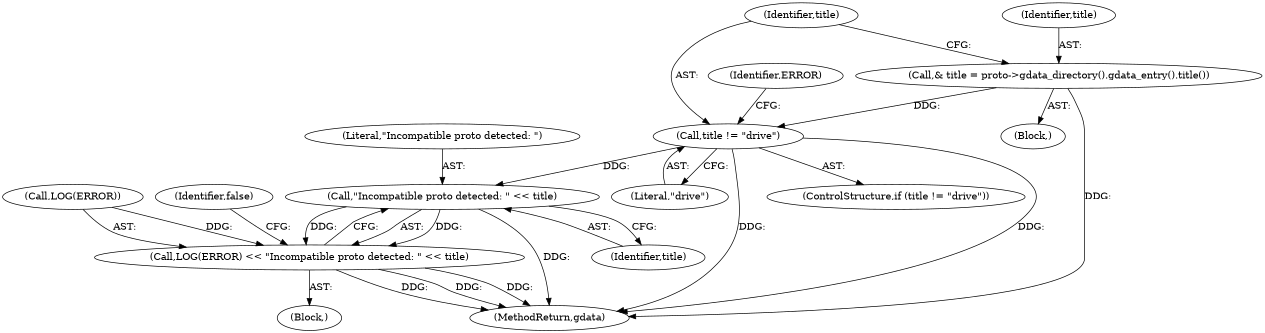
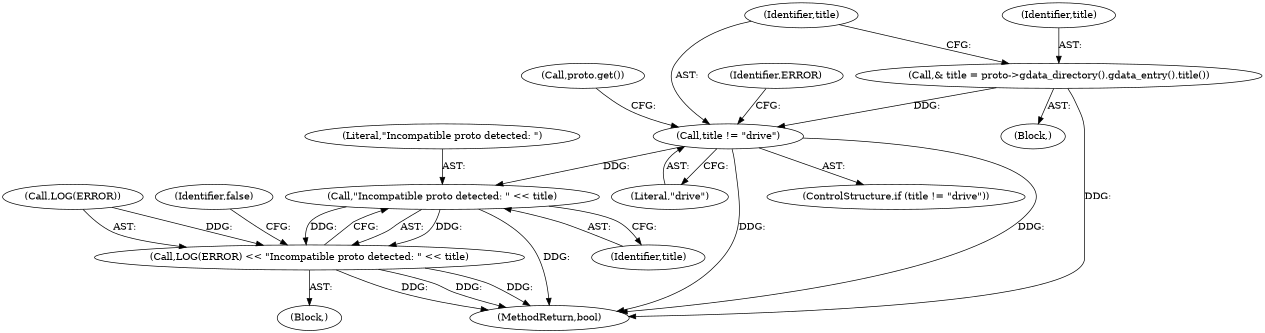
node "(Call,proto.get())": added
node "(MethodReturn,gdata)": label "(MethodReturn,gdata)" -> "(MethodReturn,bool)"
